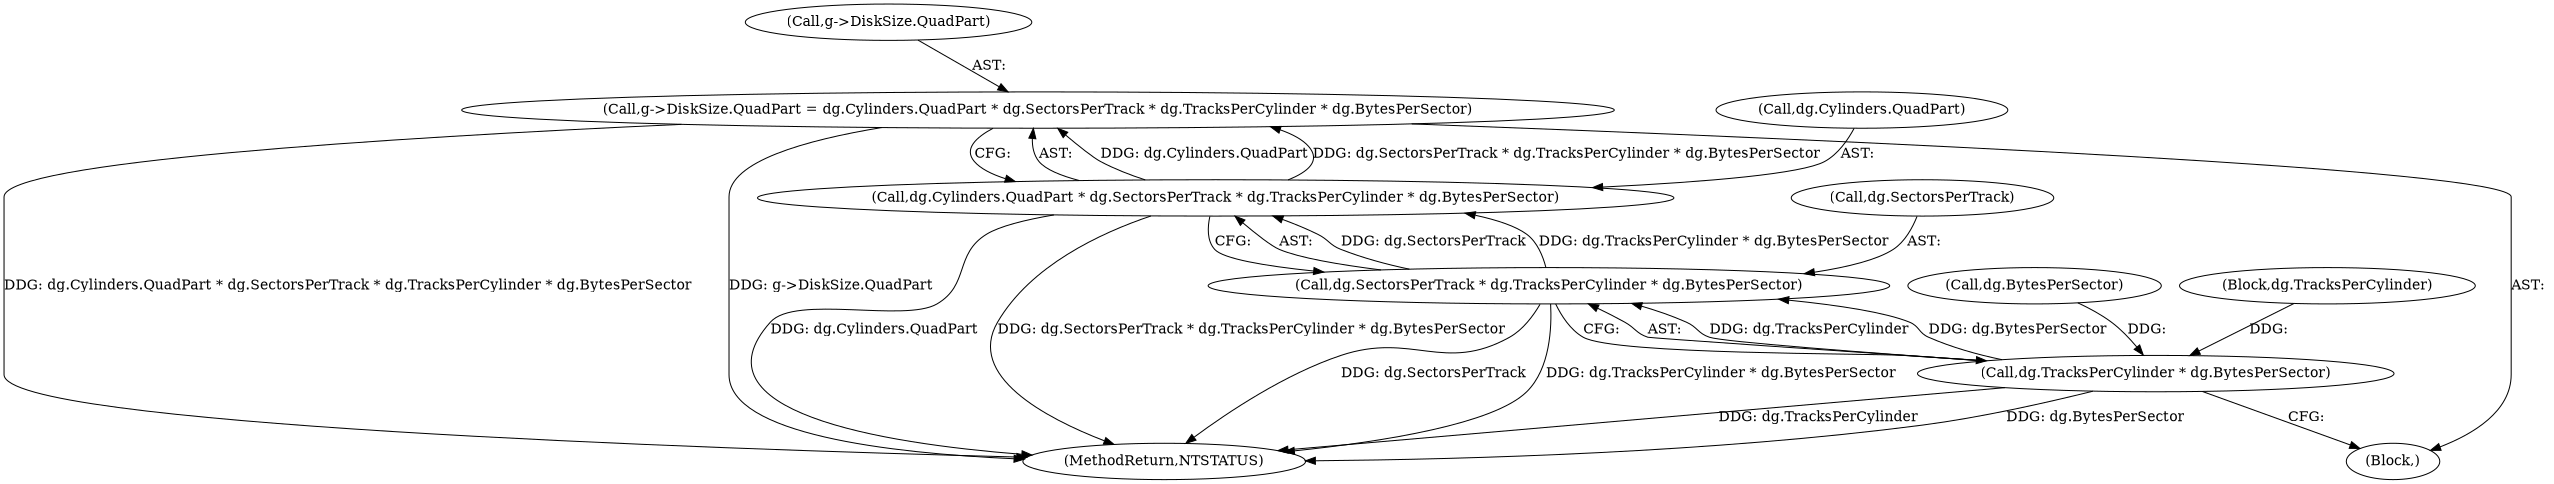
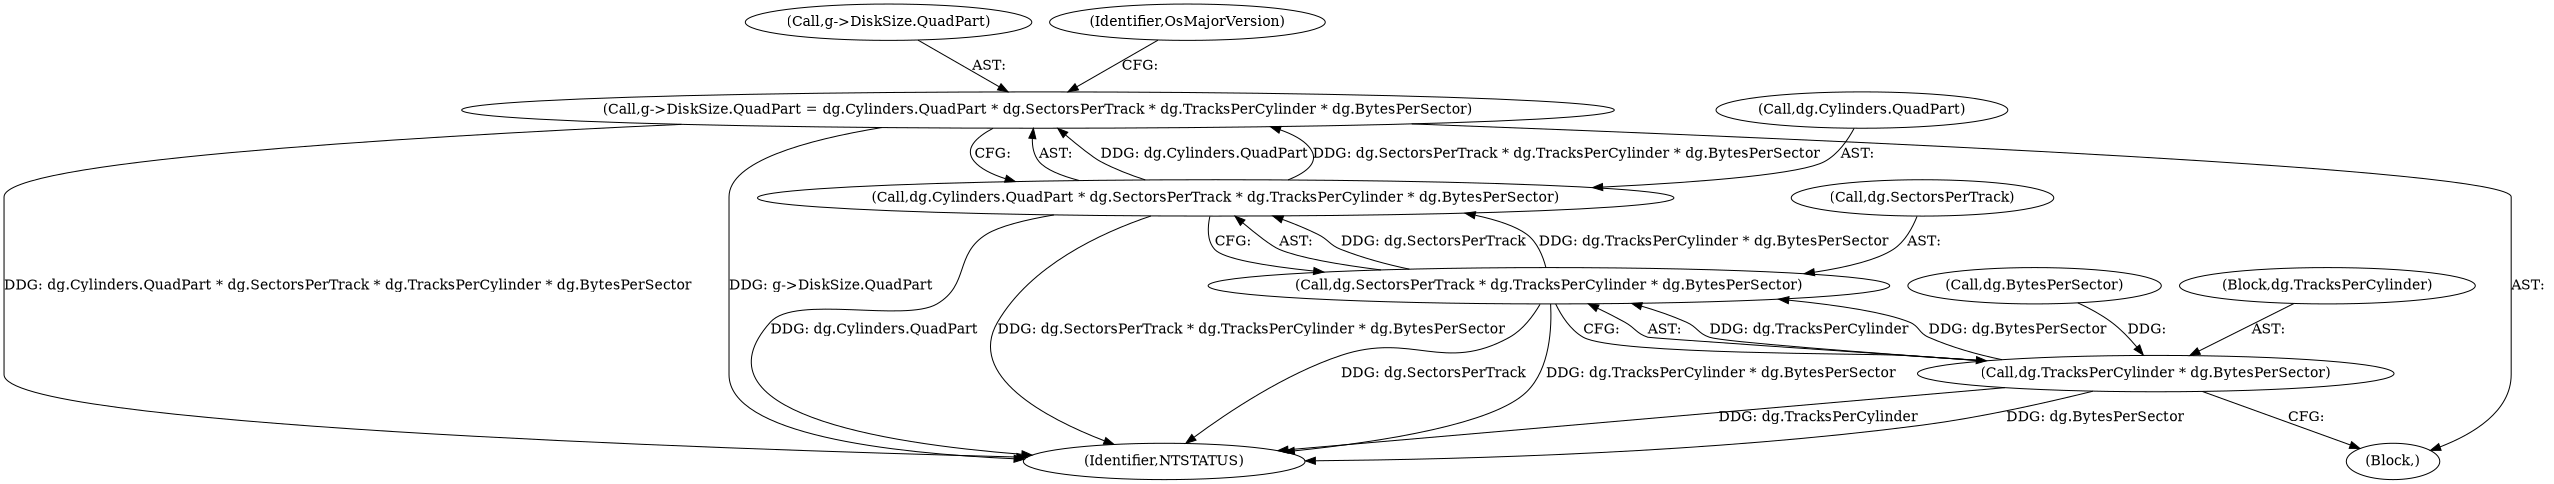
node "(Identifier,OsMajorVersion)": added
edge "(Block,dg.TracksPerCylinder)" -> "(Call,dg.TracksPerCylinder * dg.BytesPerSector)": label "DDG: " -> "AST: "
node "(MethodReturn,NTSTATUS)": label "(MethodReturn,NTSTATUS)" -> "(Identifier,NTSTATUS)"
